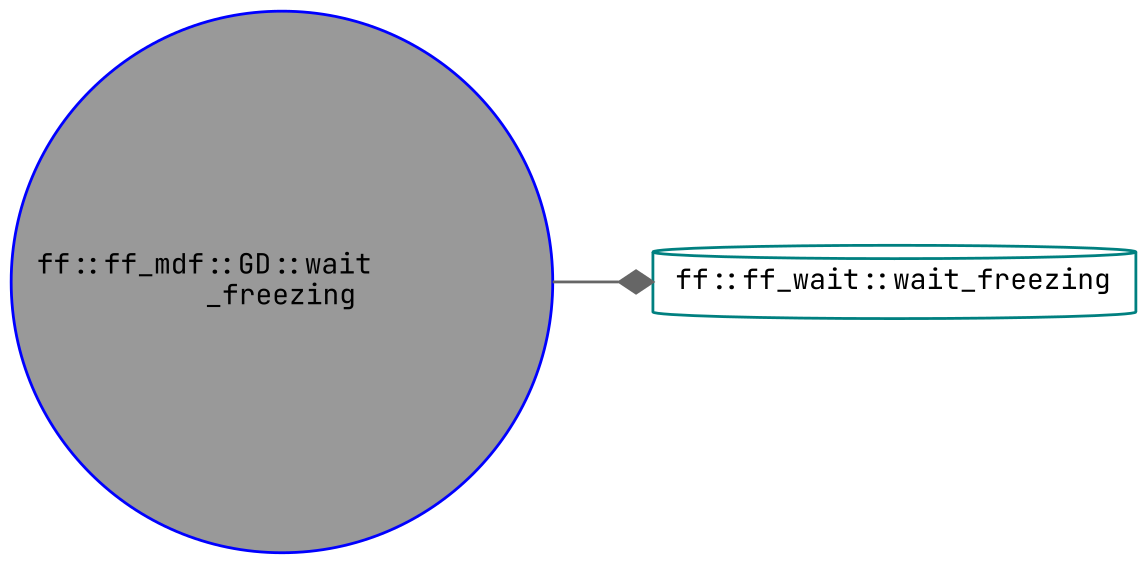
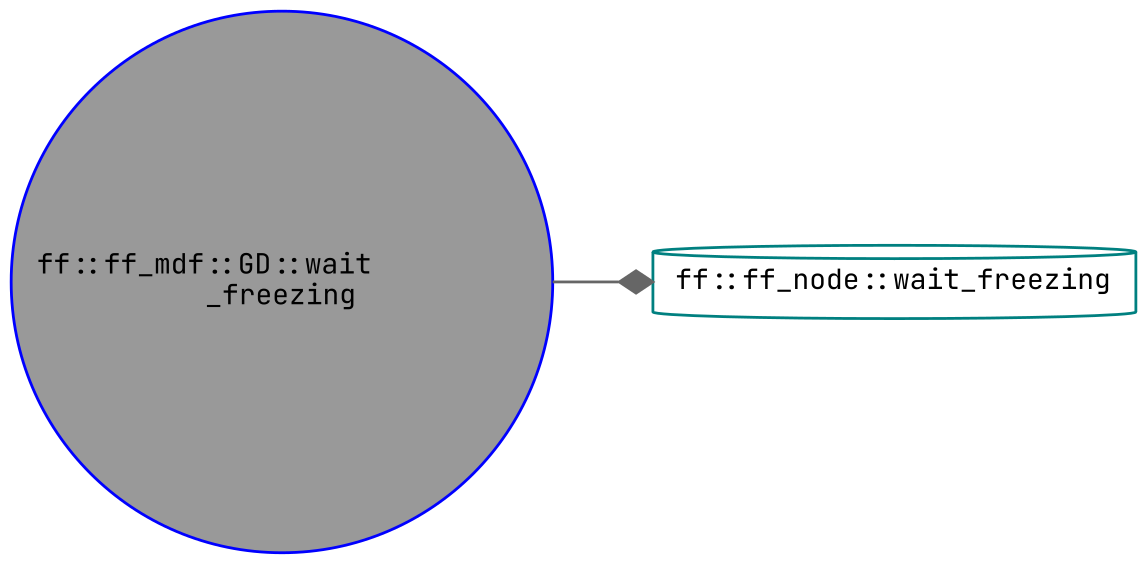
node "ff::ff_wait::wait_freezing": label "ff::ff_wait::wait_freezing" -> "ff::ff_node::wait_freezing"
